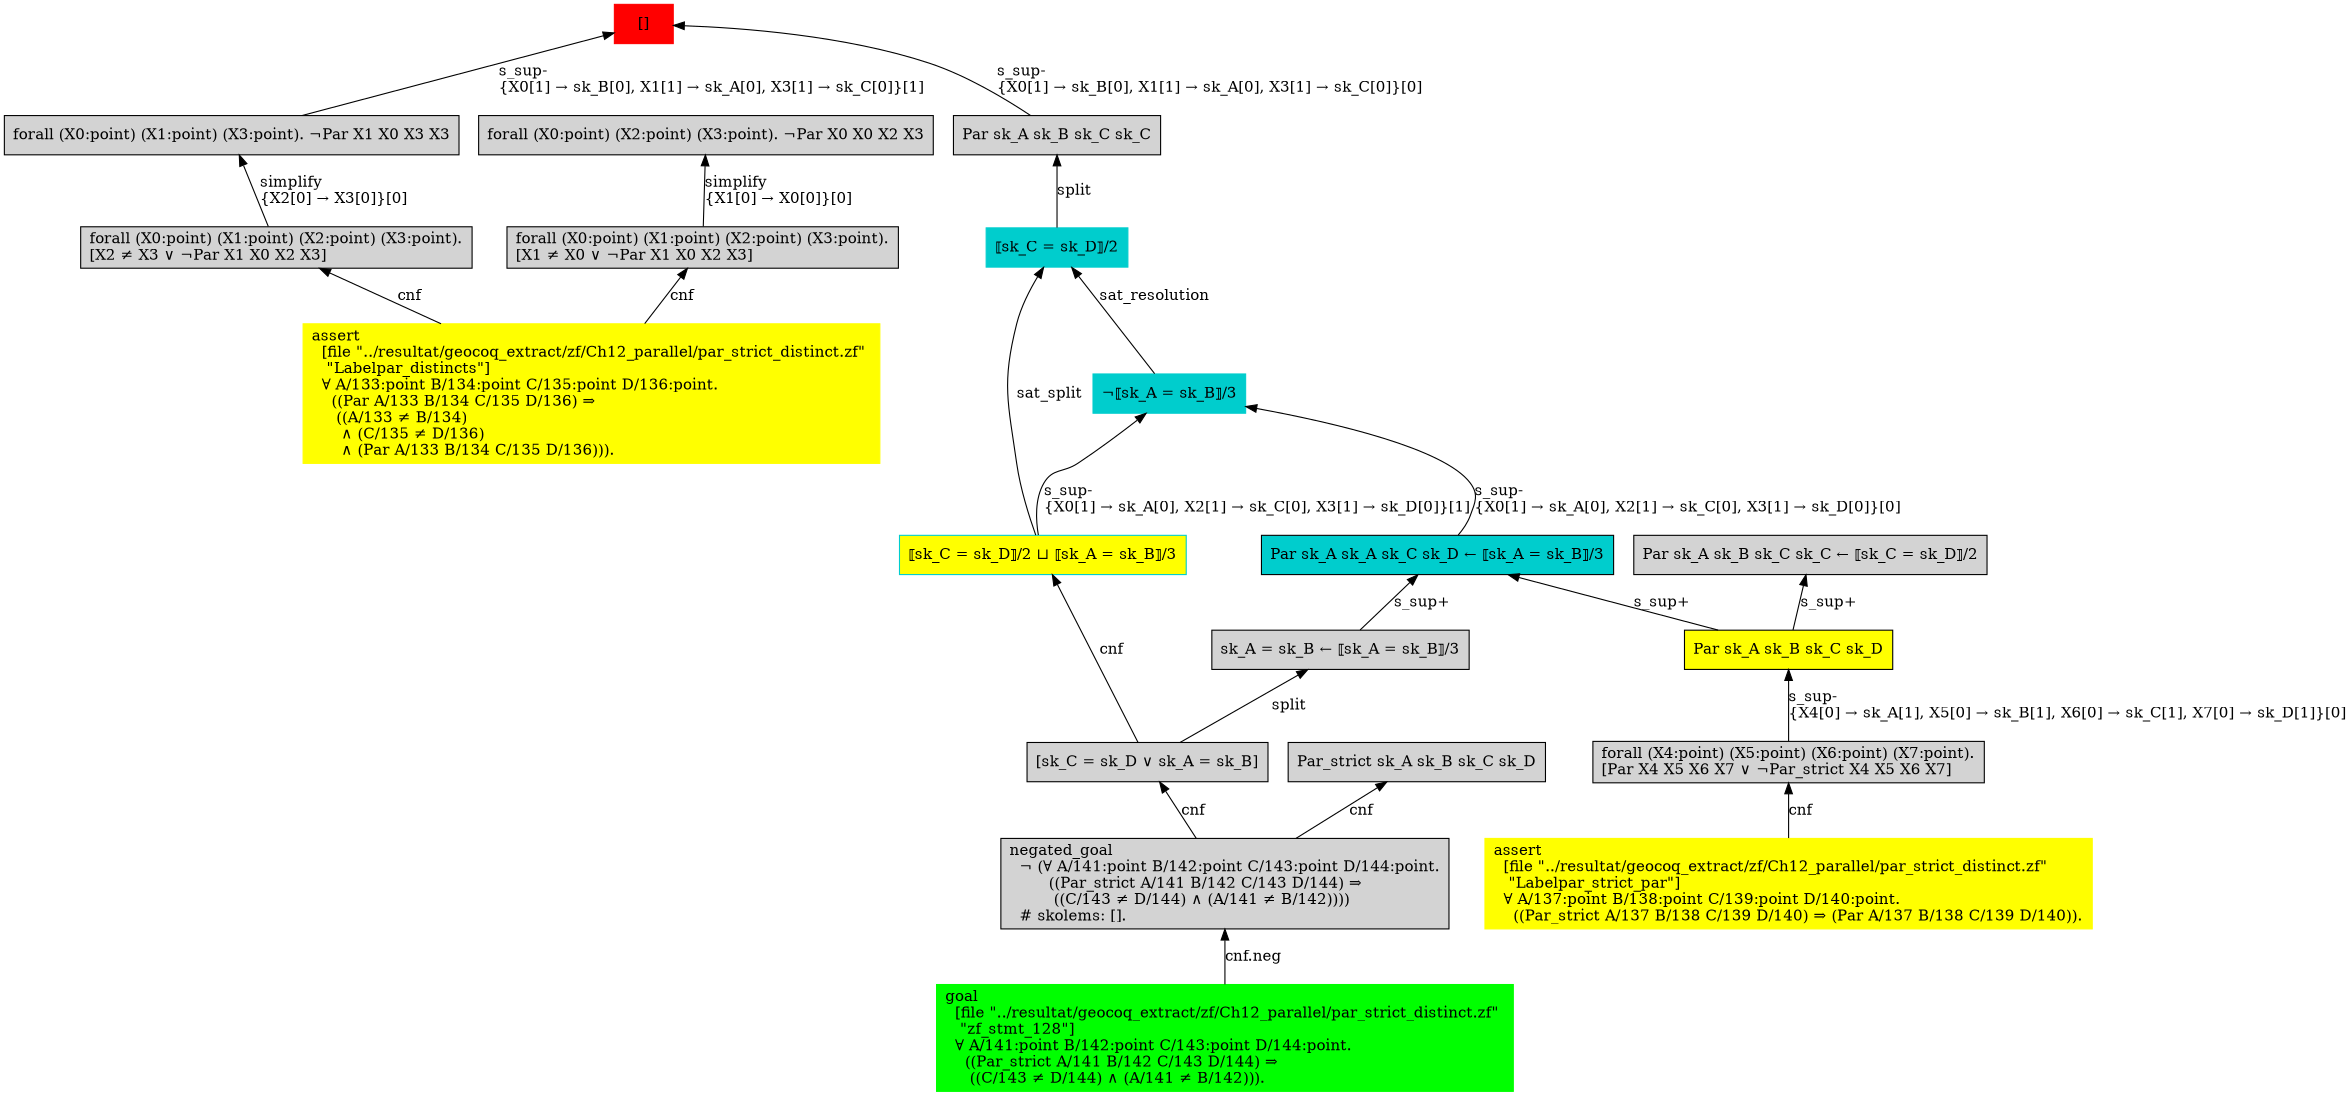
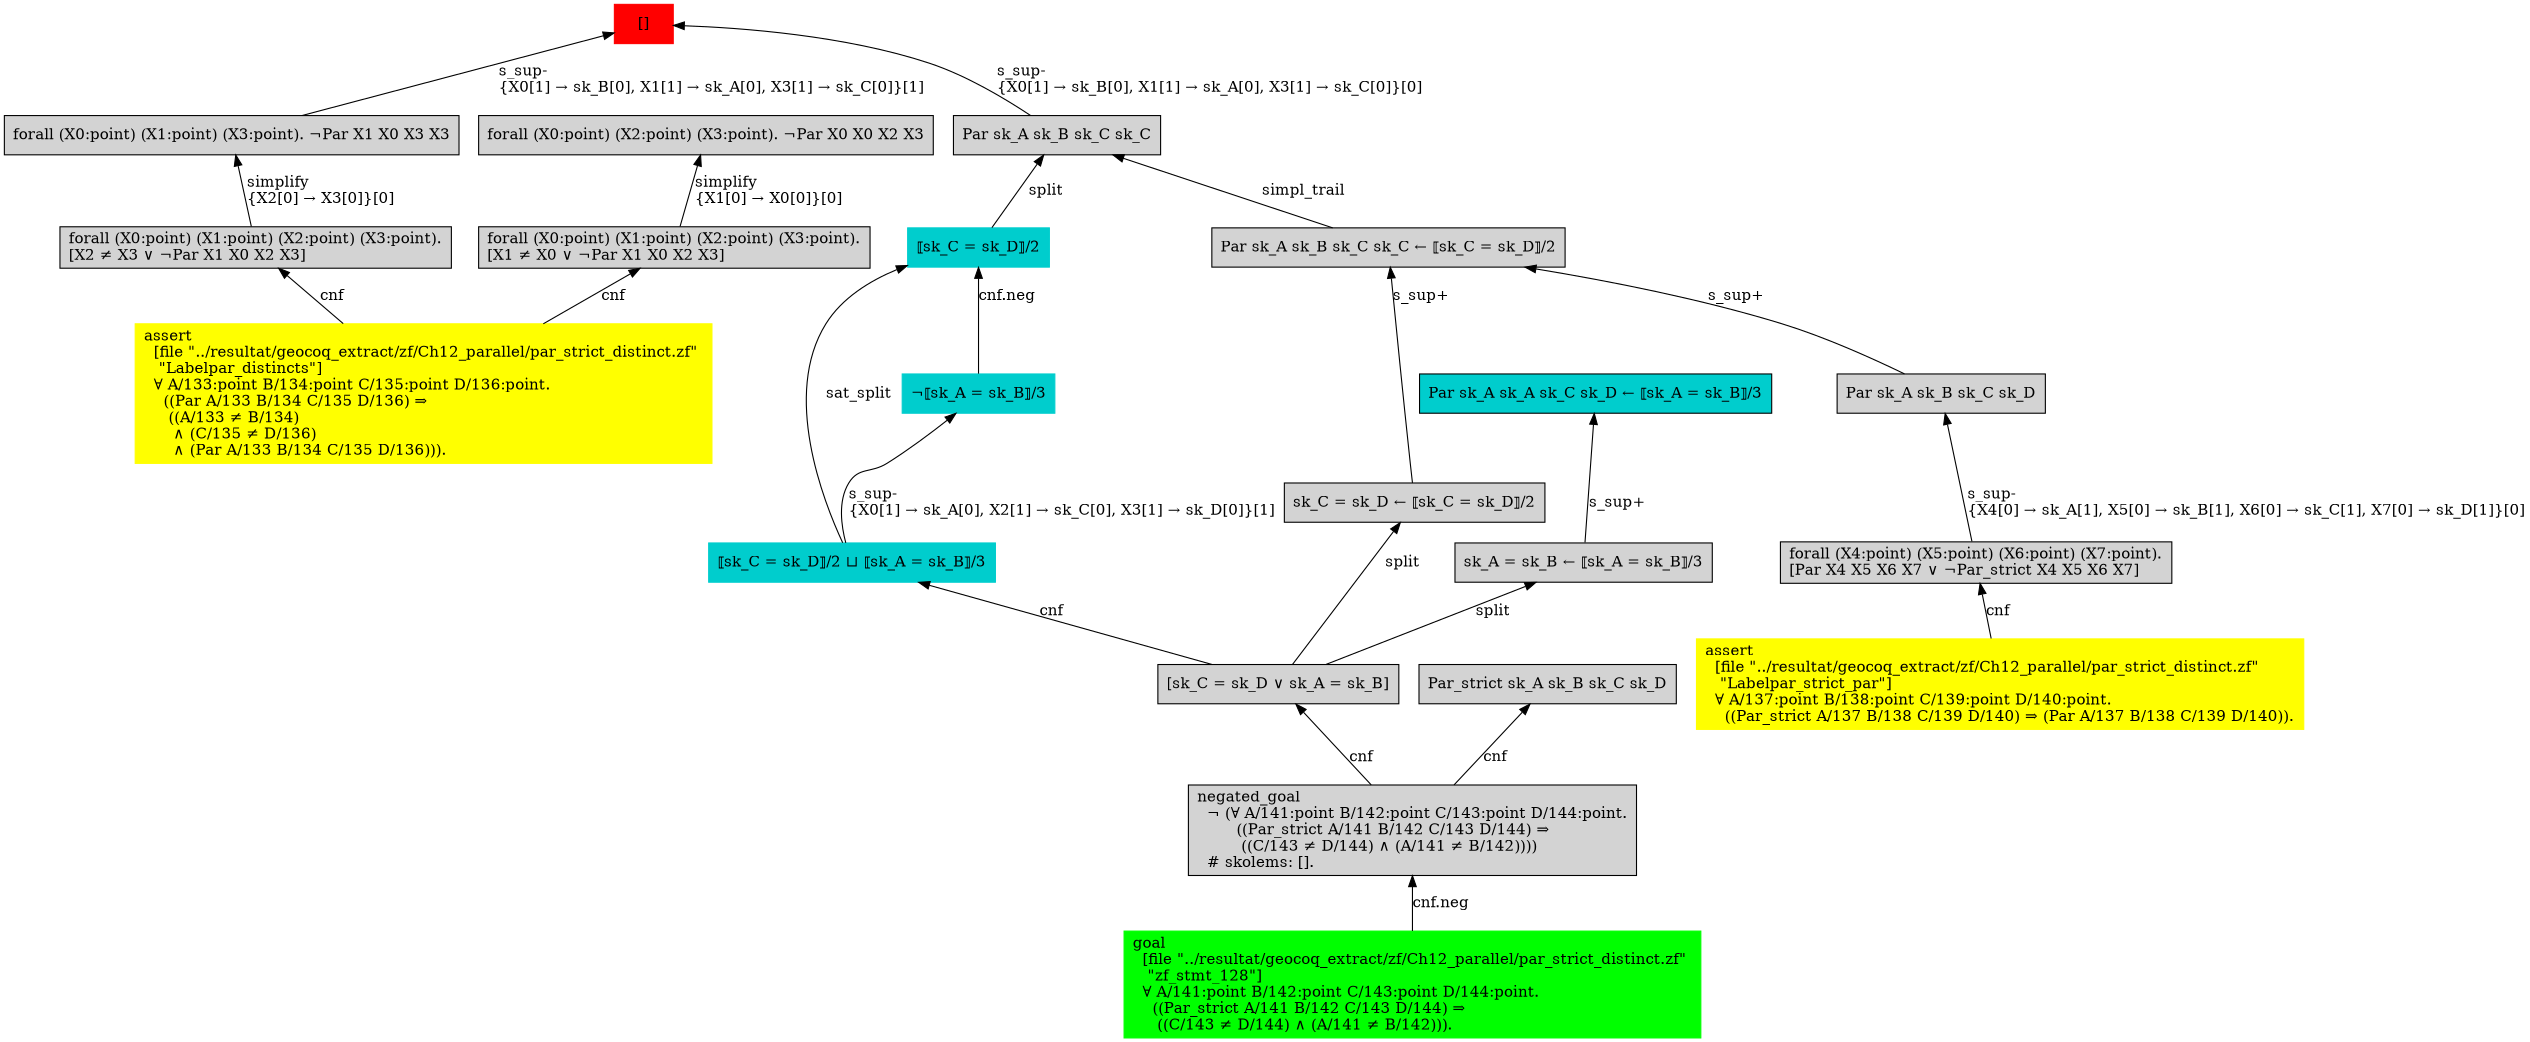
edge "Par sk_A sk_B sk_C sk_C ← ⟦sk_C = sk_D⟧/2" -> "Par sk_A sk_B sk_C sk_C": added, label "simpl_trail"
edge "¬⟦sk_A = sk_B⟧/3" -> "⟦sk_C = sk_D⟧/2": label "sat_resolution" -> "cnf.neg"
edge "Par sk_A sk_A sk_C sk_D ← ⟦sk_A = sk_B⟧/3" -> "¬⟦sk_A = sk_B⟧/3": removed, label "s_sup- {X0[1] → sk_A[0], X2[1] → sk_C[0], X3[1] → sk_D[0]}[0]"
node "sk_C = sk_D ← ⟦sk_C = sk_D⟧/2": added
node "⟦sk_C = sk_D⟧/2 ⊔ ⟦sk_A = sk_B⟧/3": fillcolor yellow -> cyan3
edge "Par sk_A sk_B sk_C sk_D" -> "Par sk_A sk_A sk_C sk_D ← ⟦sk_A = sk_B⟧/3": removed, label "s_sup+"
node "Par sk_A sk_B sk_C sk_D": fillcolor yellow -> lightgrey
